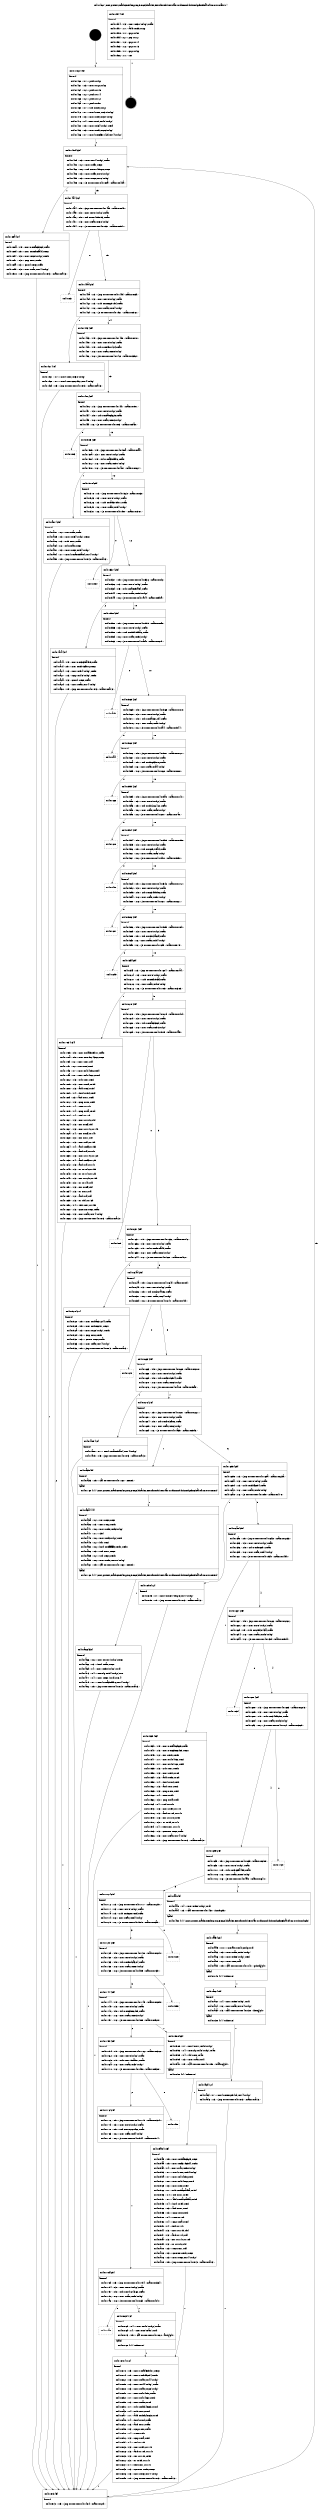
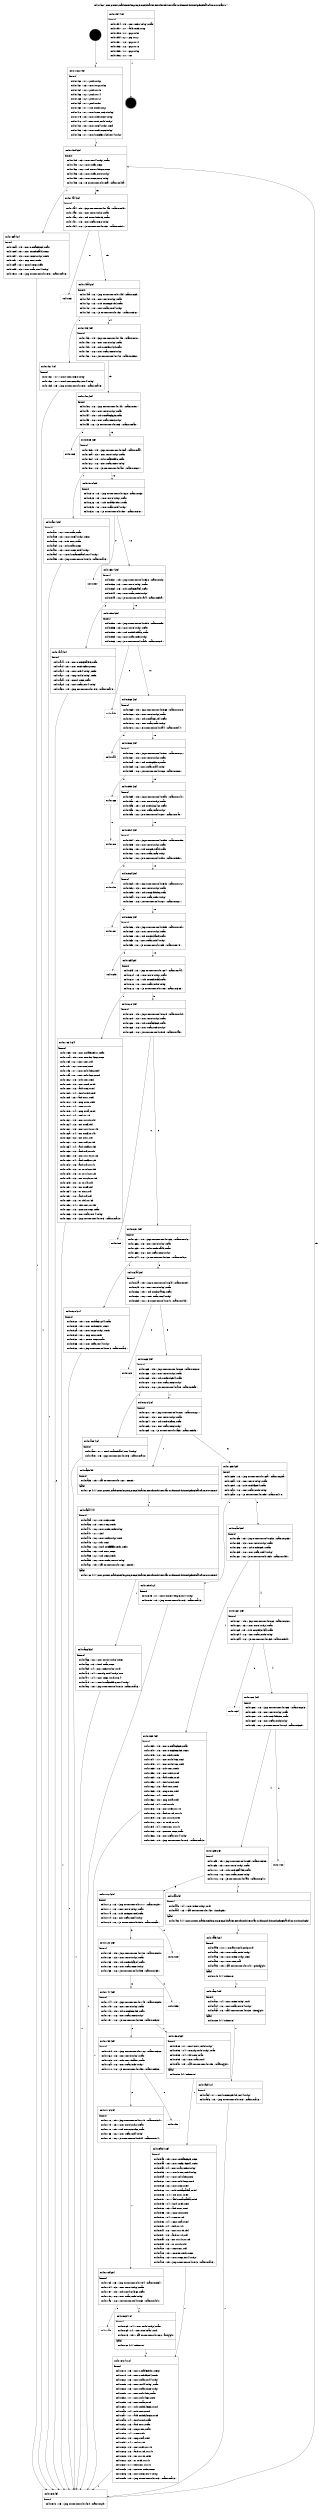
edge "0x40159b [25]" -> "0x401c00": now "0x401c68" -> "0x401c00"
